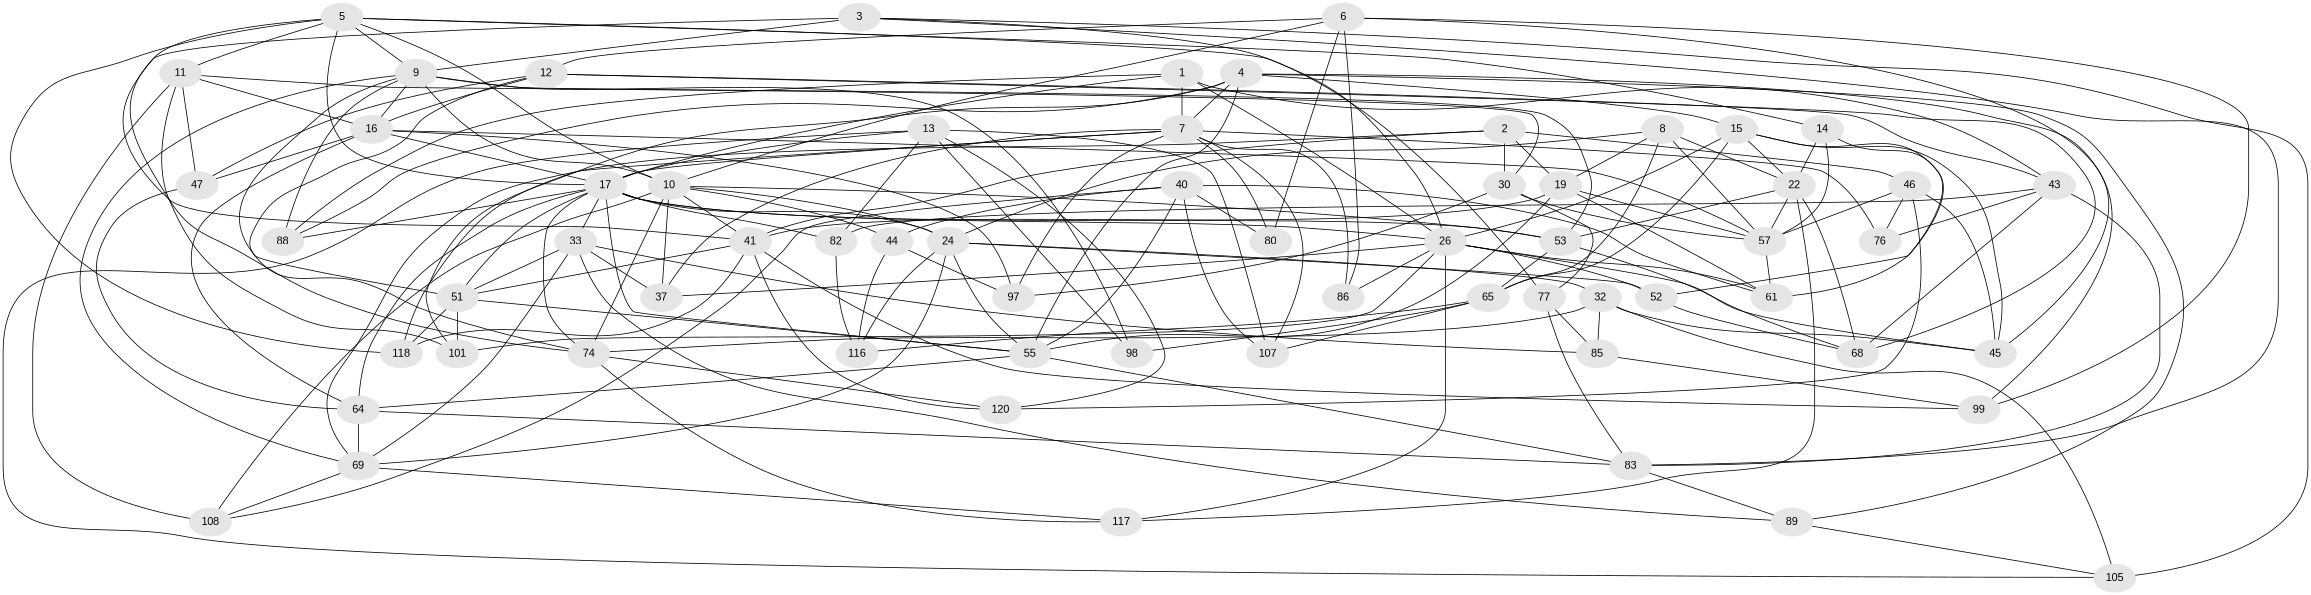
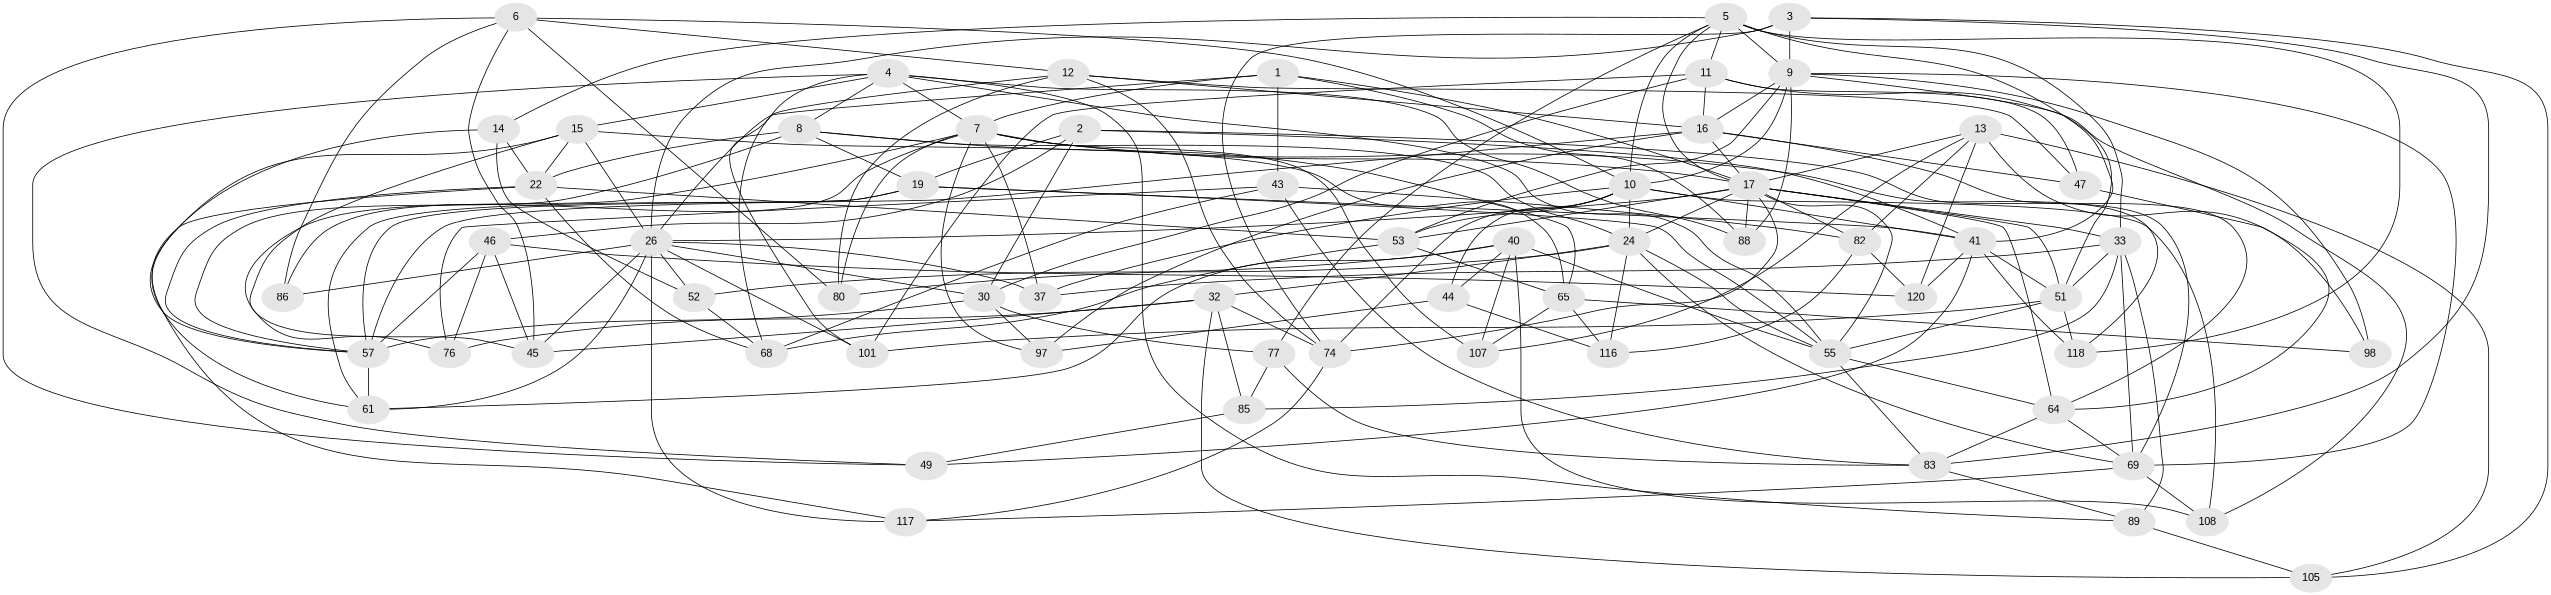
edge "5" -- "33": added
edge "12" -- "43": now "12" -- "80"
edge "4" -- "8": added
edge "26" -- "30": added
edge "32" -- "76": added
edge "74" -- "120": now "82" -- "120"
node "99": label "99" -> "49"
